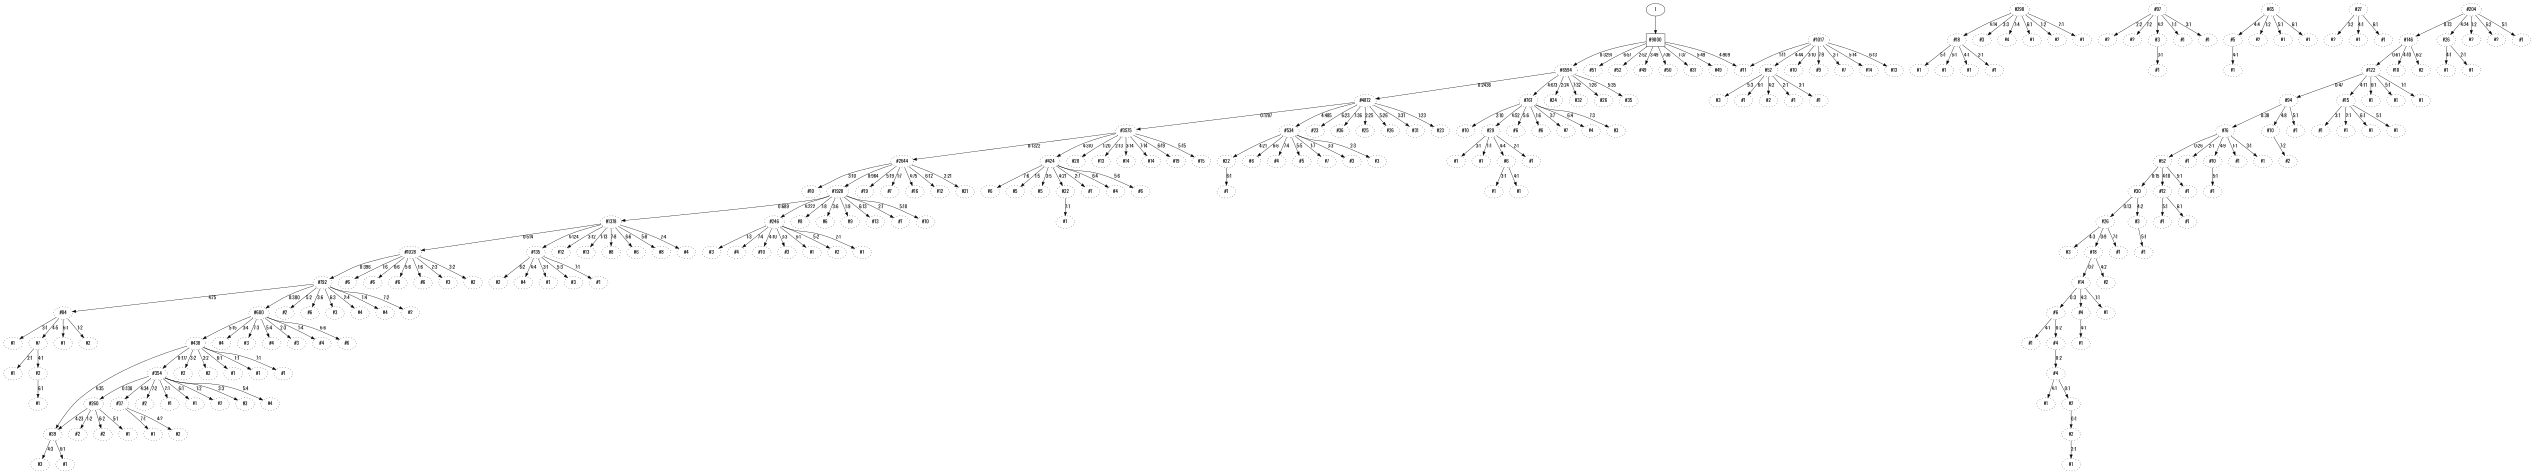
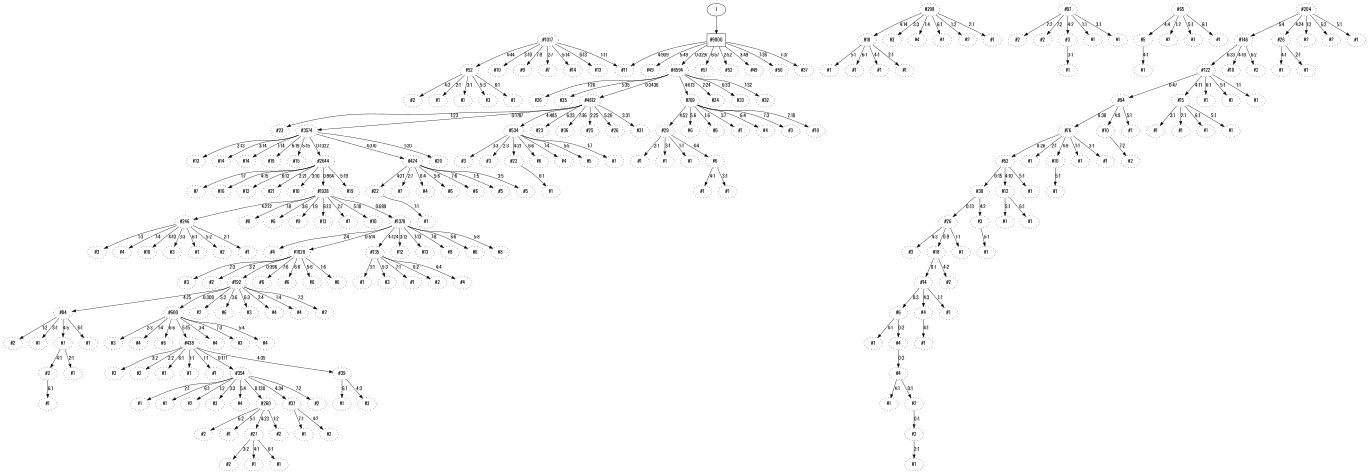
edge "#204" -> "#146": label "0:73" -> "5:4"
edge "#146" -> "#122": label "0:61" -> "6:33"
node "#51": label "#51" -> "#57"
node "#33": added
node "#761": label "#761" -> "#769"
node "#3575": label "#3575" -> "#3574"
edge "#260" -> "#39": now "#260" -> "#27"
